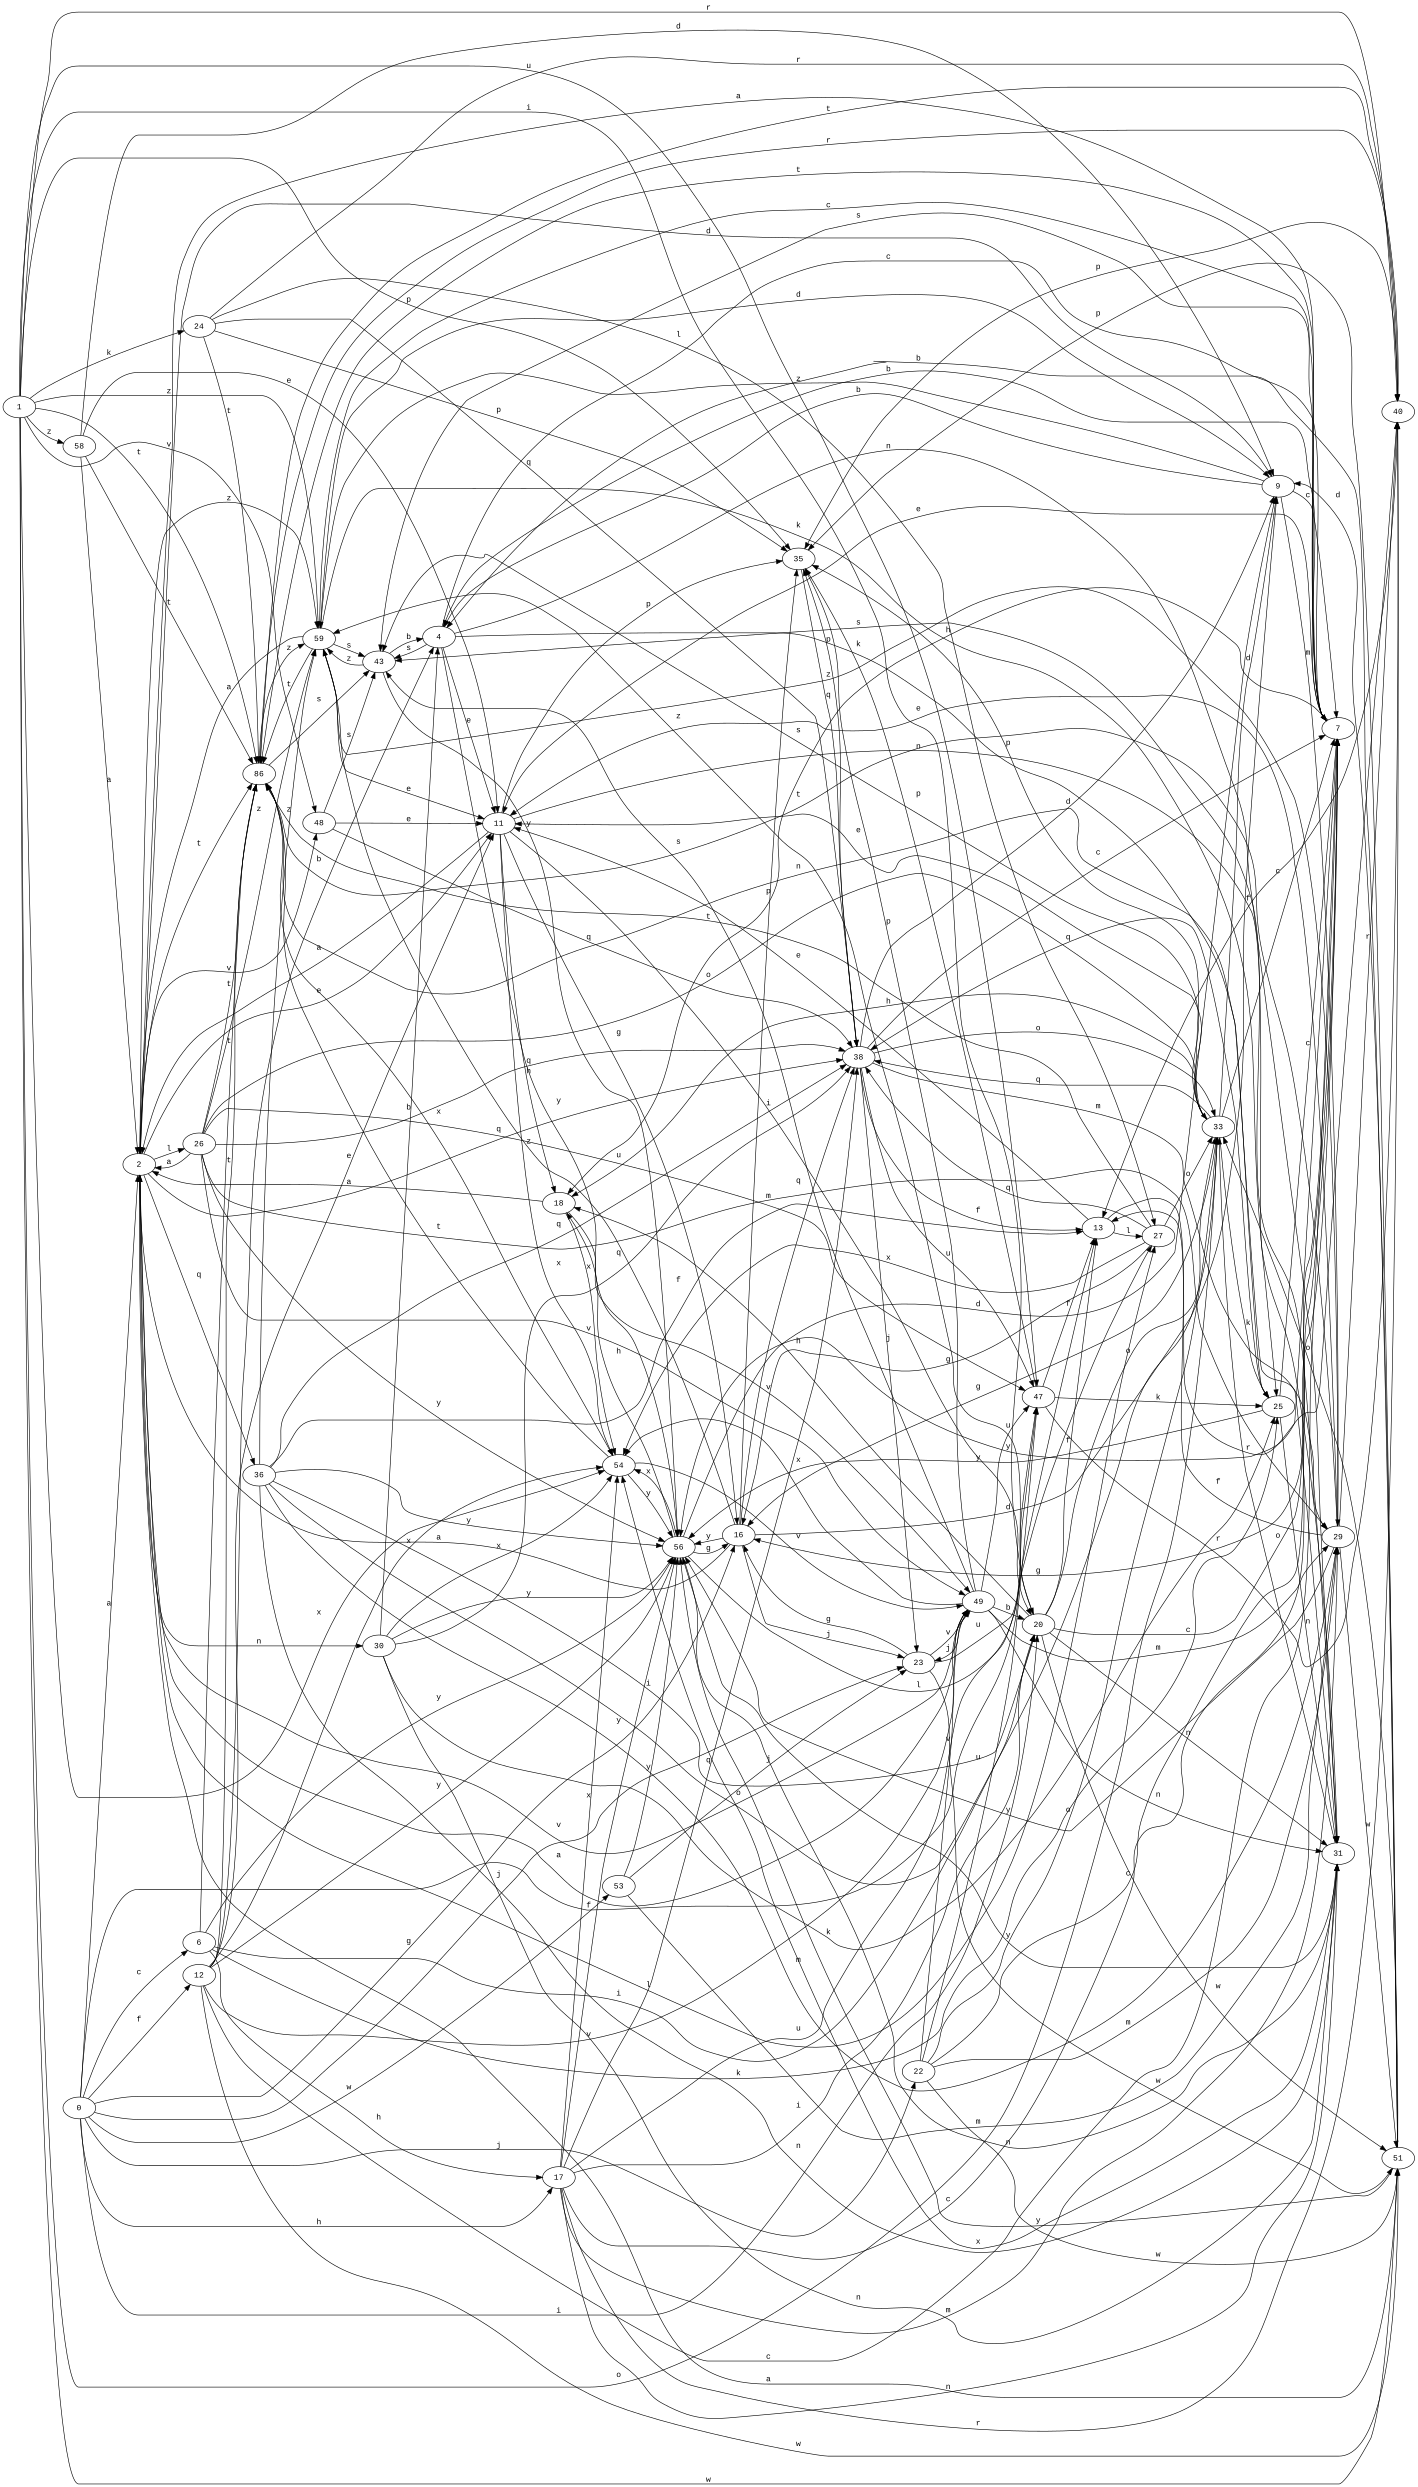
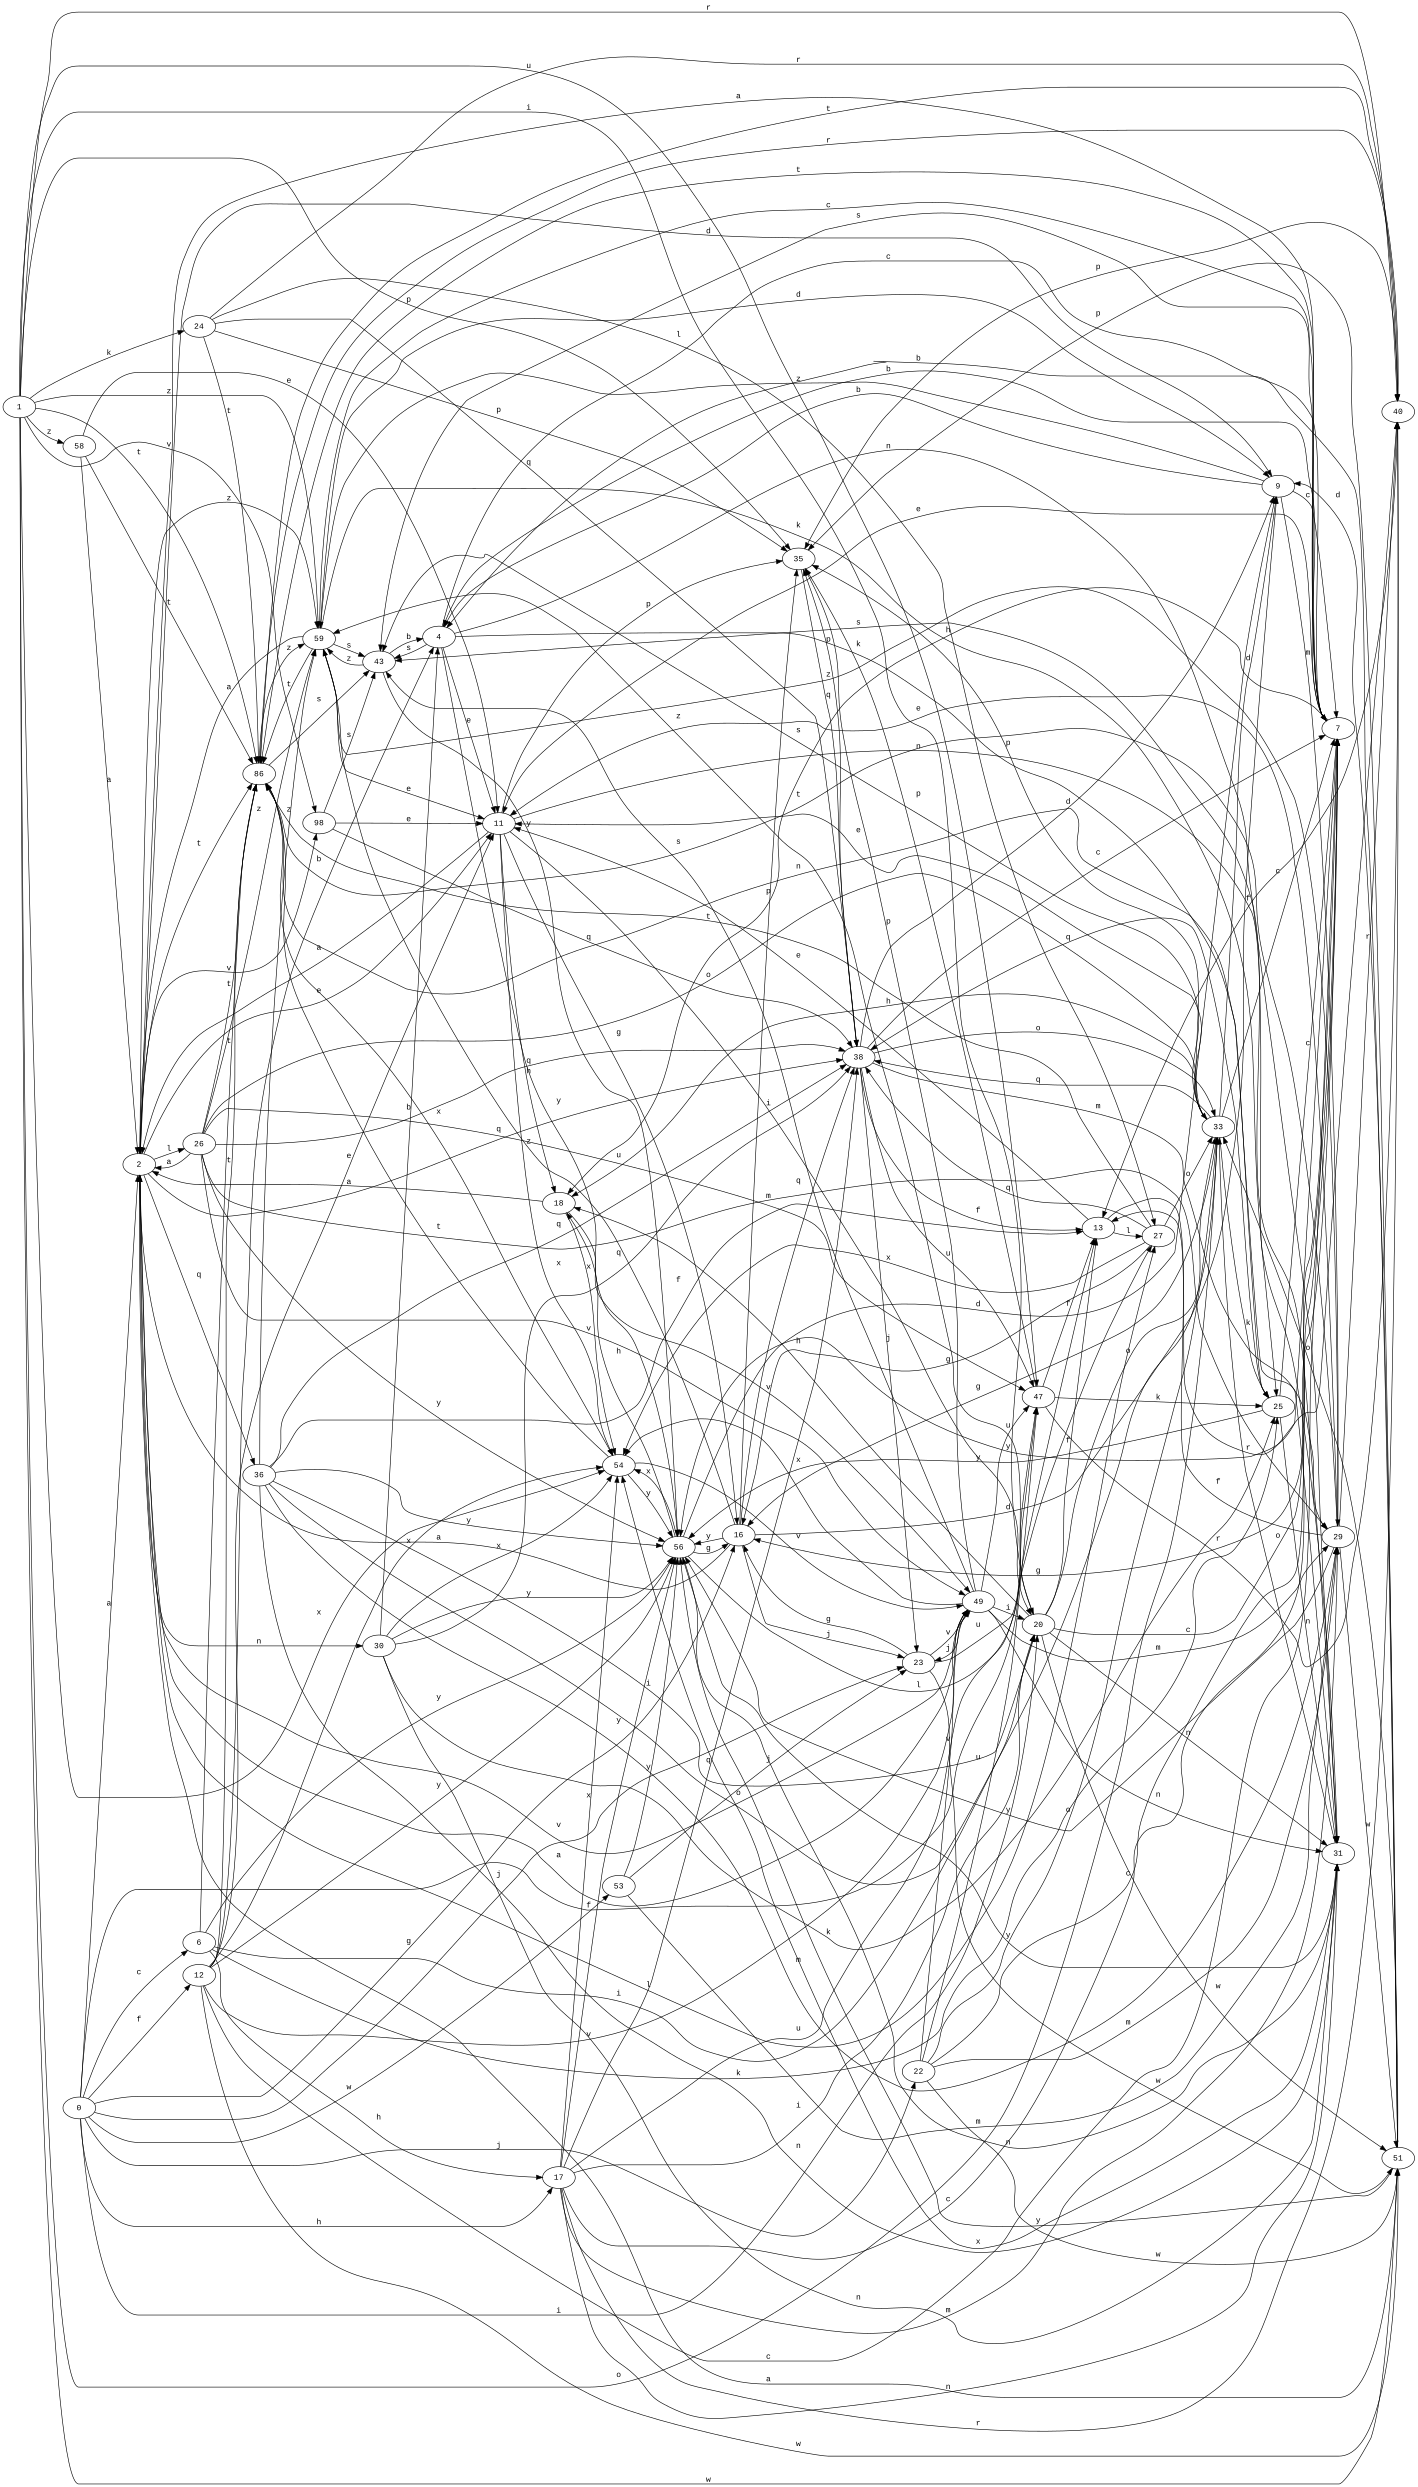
edge "58" -> "9": removed, label "d"
node "48": label "48" -> "98"
edge "49" -> "20": label "b" -> "i"
